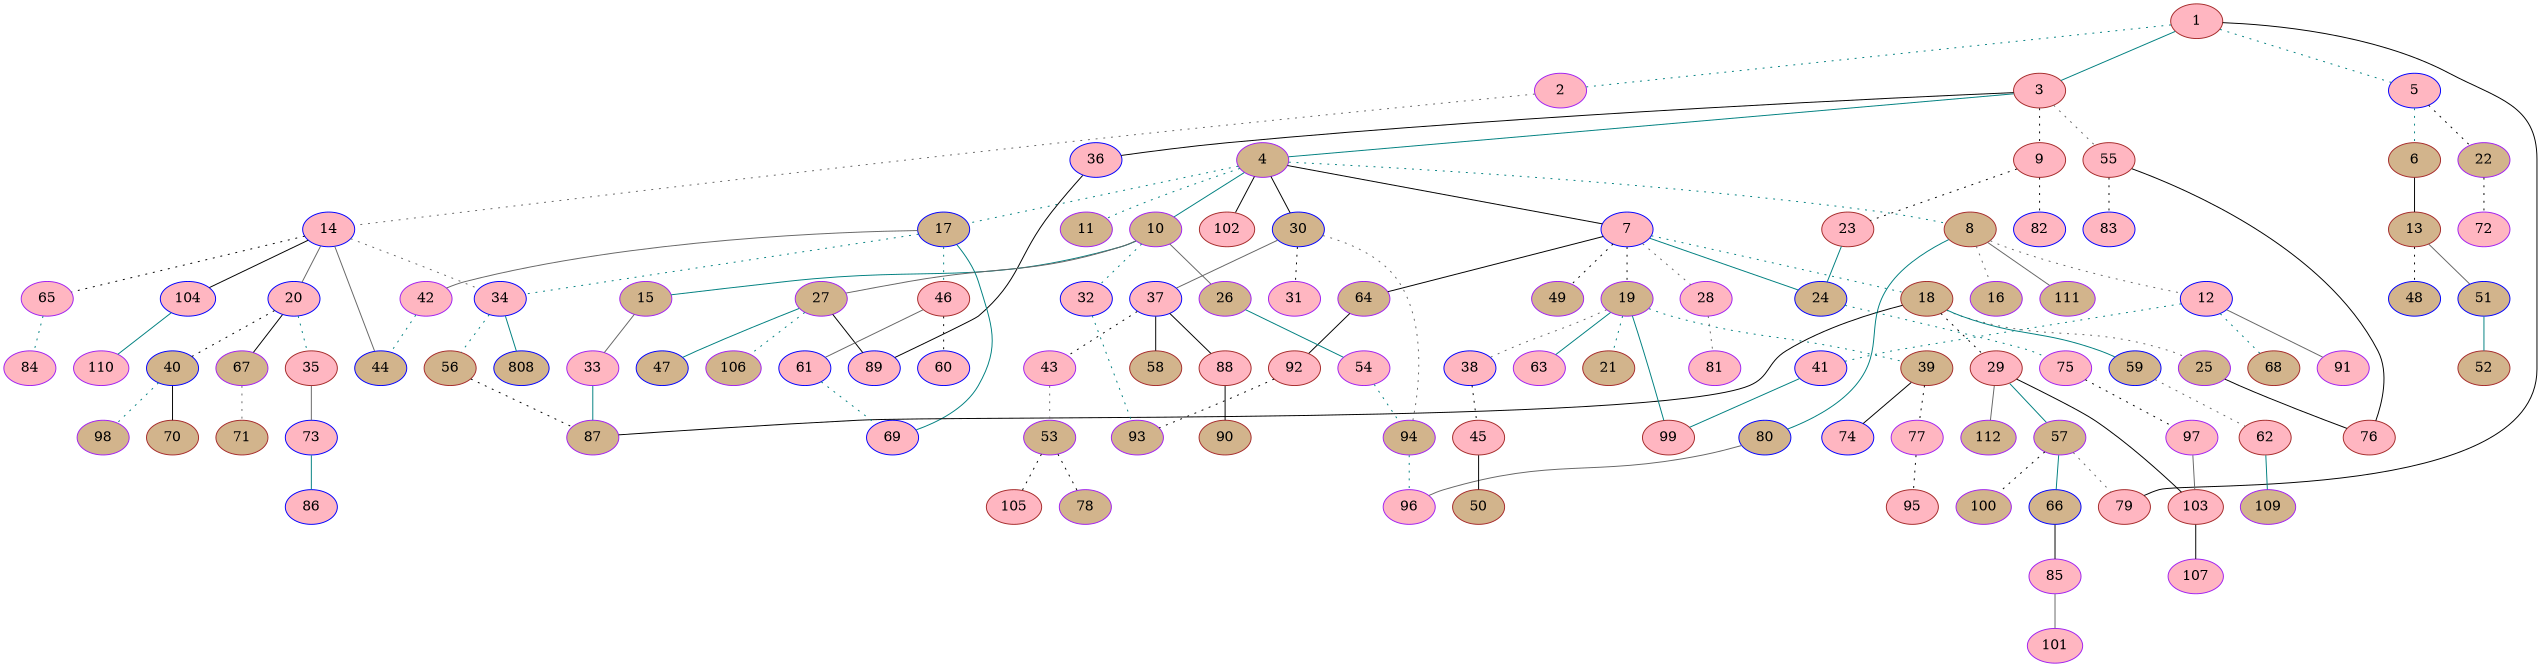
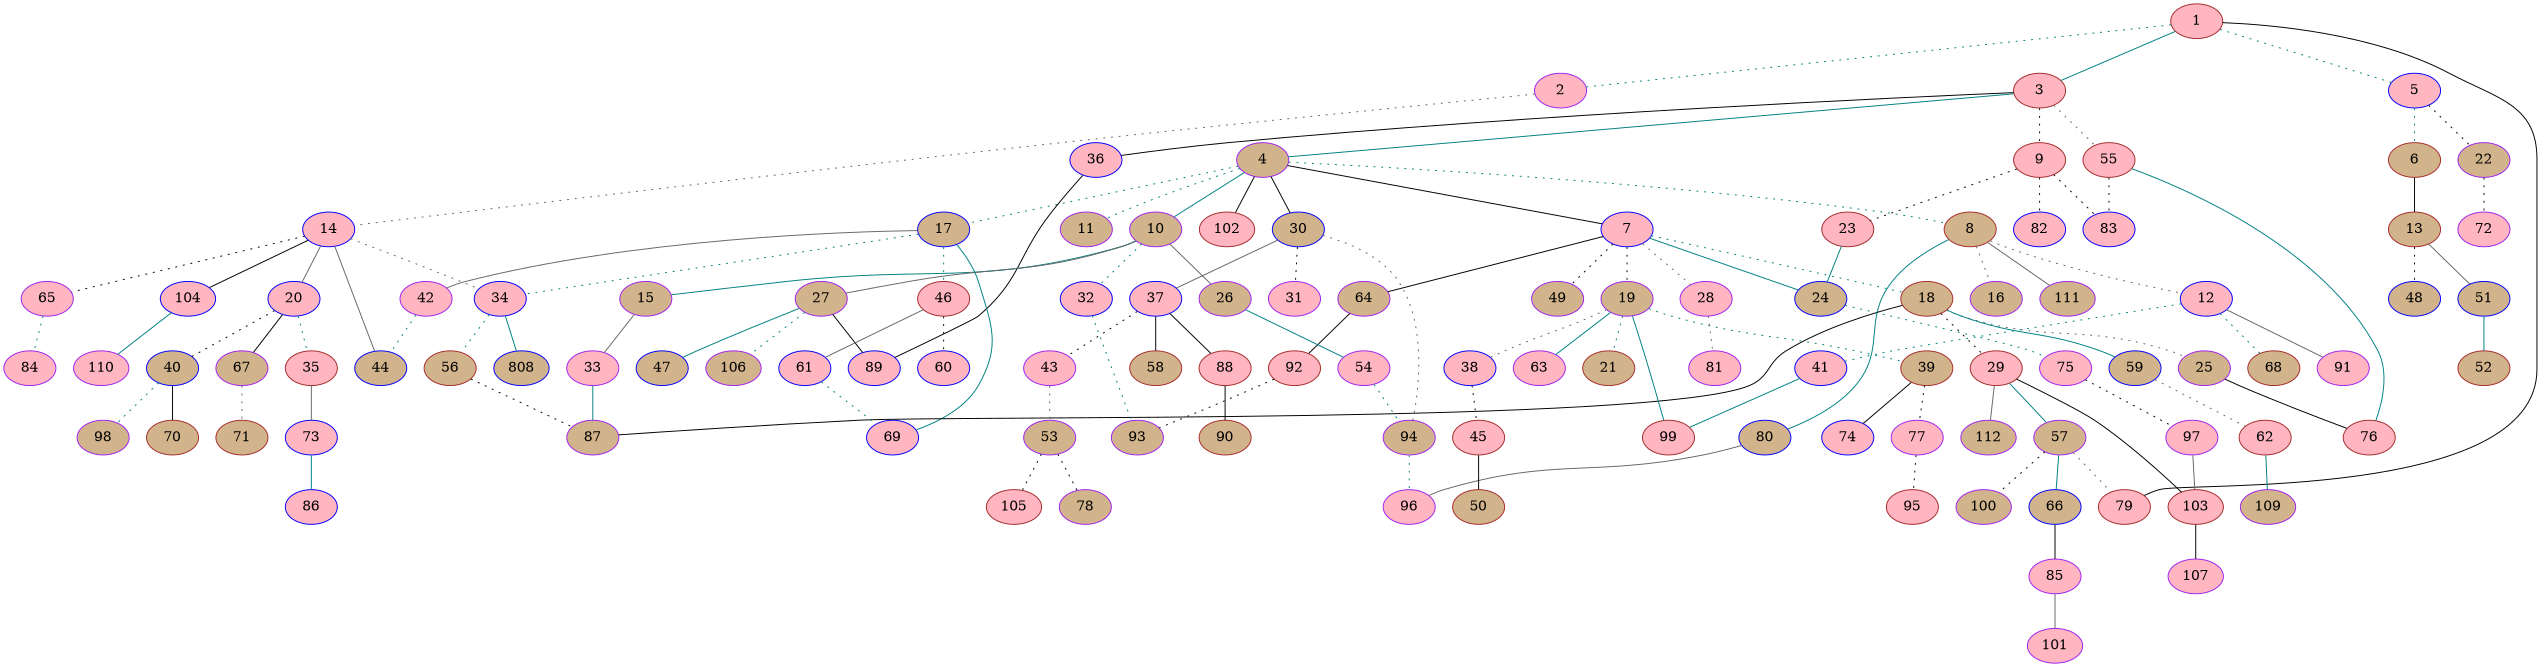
edge "9" -- "83": added
edge "55" -- "76": color black -> teal
